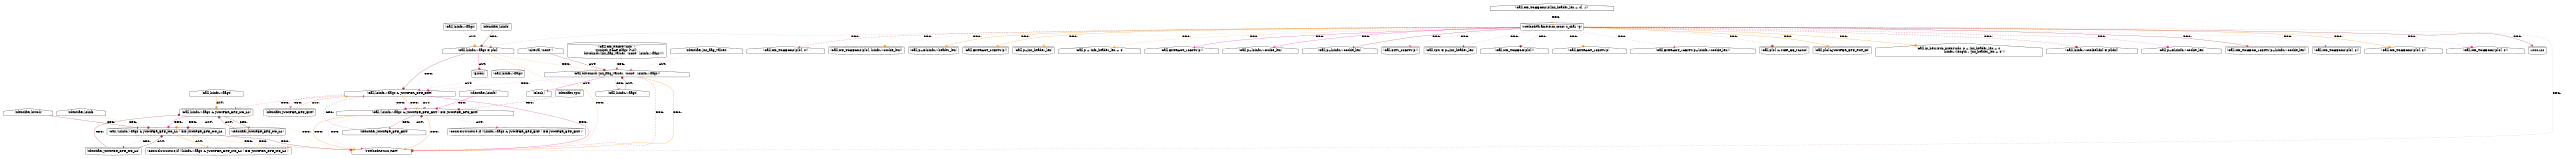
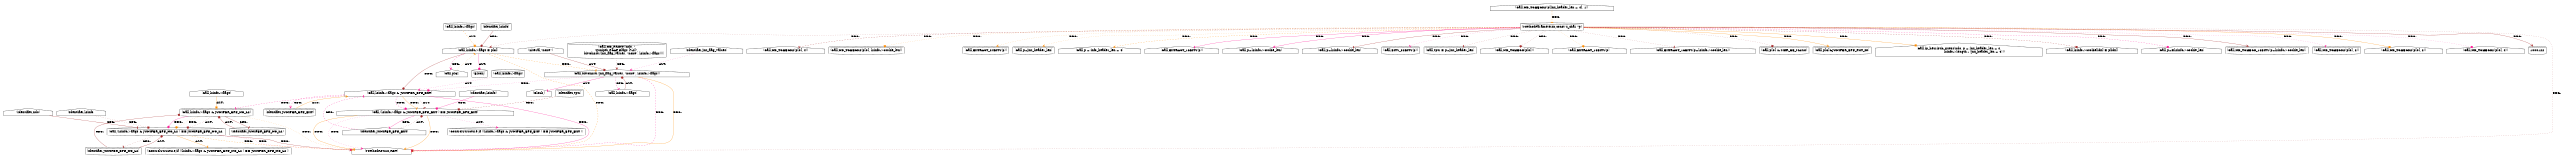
edge "(MethodParameterIn,const u_char *p)" -> "(Call,EXTRACT_24BITS(p))": style solid -> dotted
node "(Call,p+=l2info->header_len)": removed
node "(Call,p[3])": added
node "(Identifier,bittok)": label "(Identifier,bittok)" -> "(Identifier,ndo)"
